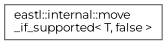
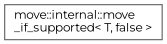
node "eastl::internal::move _if_supported< T, false >": label "eastl::internal::move _if_supported< T, false >" -> "move::internal::move _if_supported< T, false >"
